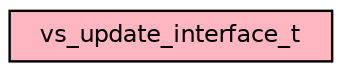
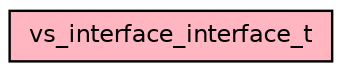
node "vs_update_interface_t": label "vs_update_interface_t" -> "vs_interface_interface_t"
